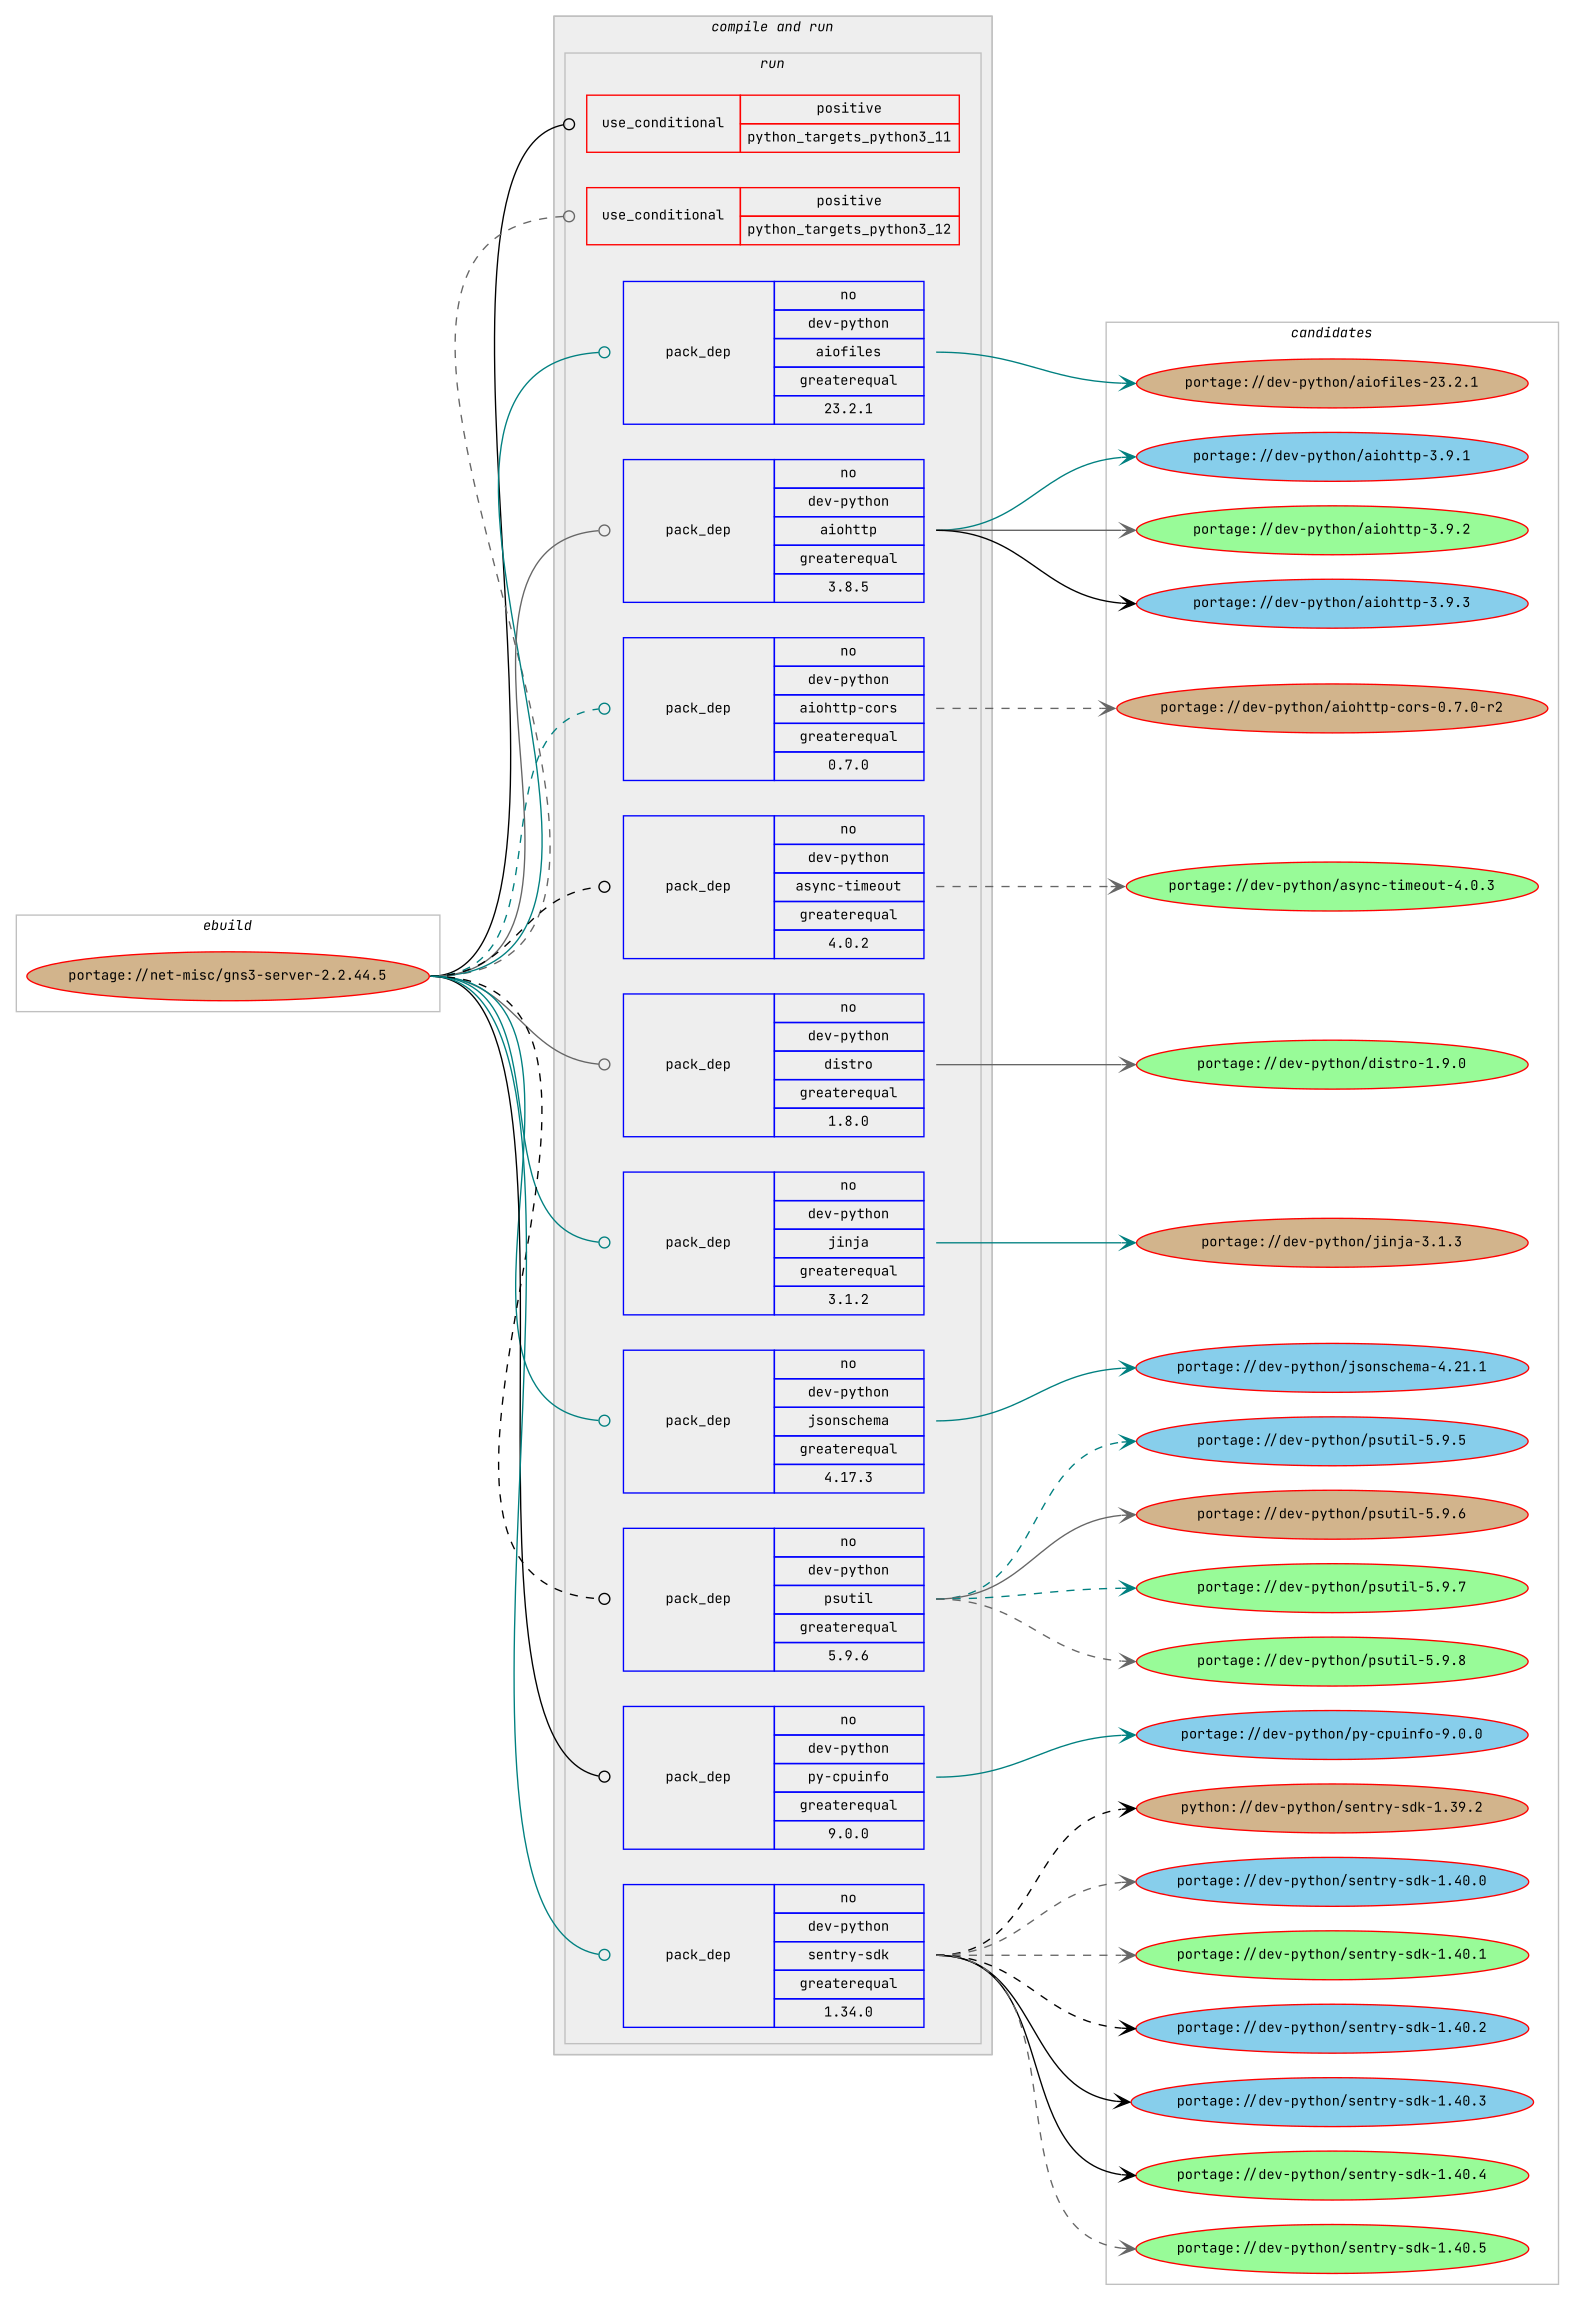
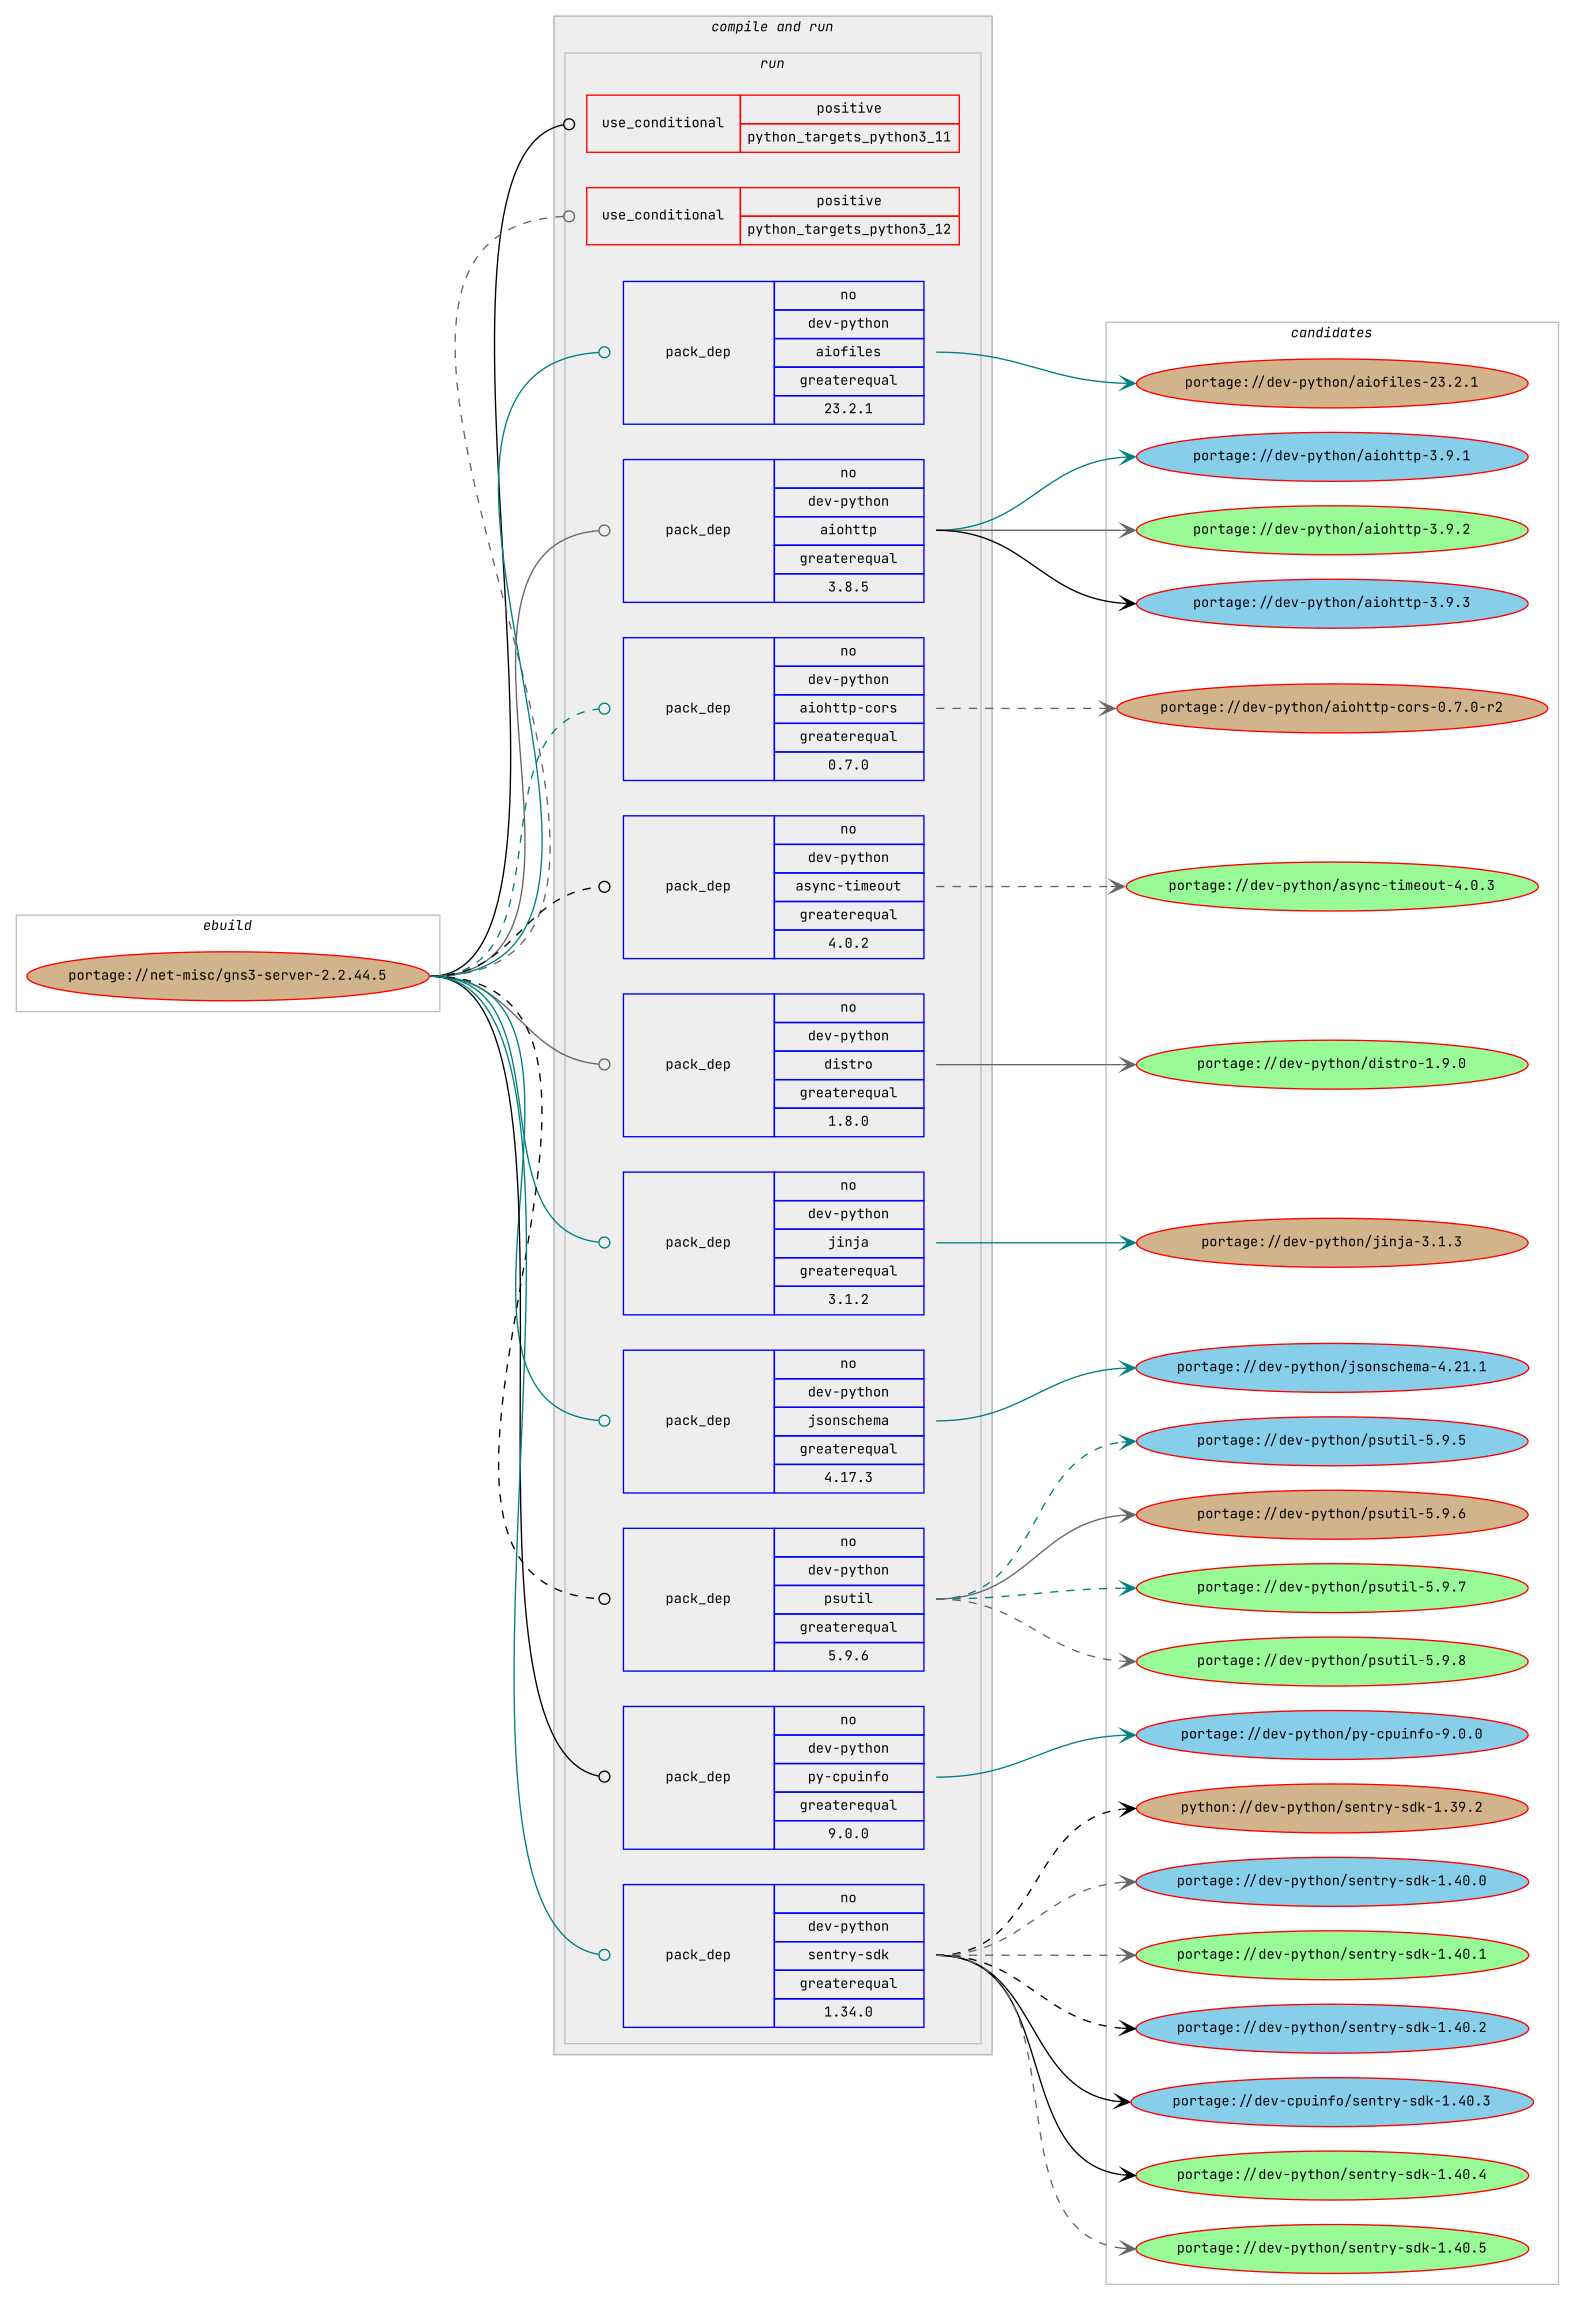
node "portage://dev-python/sentry-sdk-1.40.3": label "portage://dev-python/sentry-sdk-1.40.3" -> "portage://dev-cpuinfo/sentry-sdk-1.40.3"
